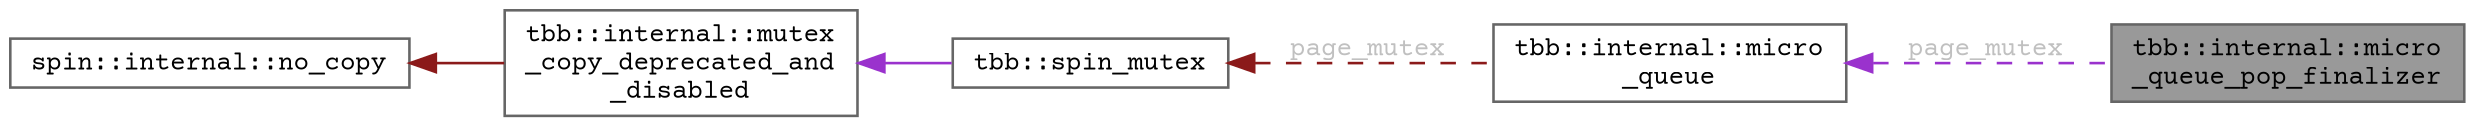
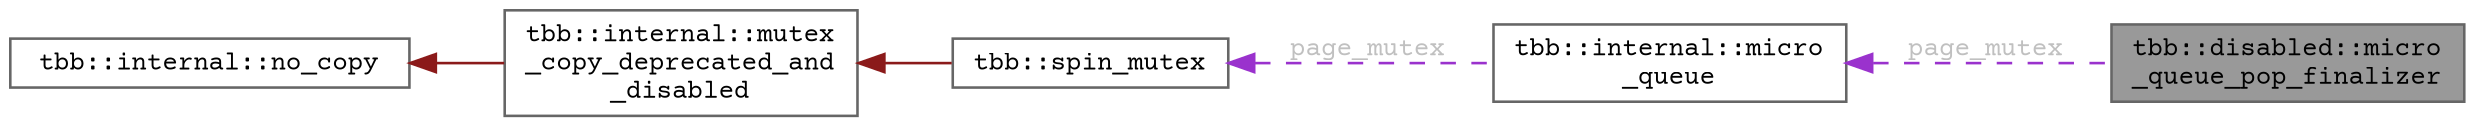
node "spin::internal::no_copy": label "spin::internal::no_copy" -> "tbb::internal::no_copy"
edge "tbb::spin_mutex" -> "tbb::internal::mutex _copy_deprecated_and _disabled": color darkorchid3 -> firebrick4
edge "tbb::internal::micro _queue" -> "tbb::spin_mutex": color firebrick4 -> darkorchid3
node "tbb::internal::micro _queue_pop_finalizer": label "tbb::internal::micro _queue_pop_finalizer" -> "tbb::disabled::micro _queue_pop_finalizer"
